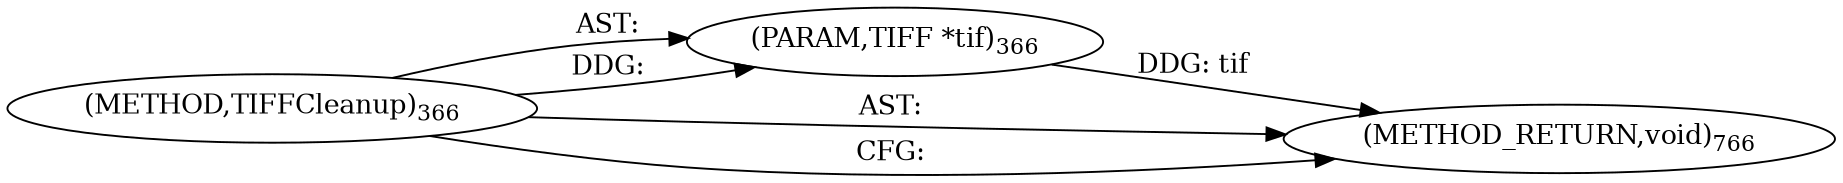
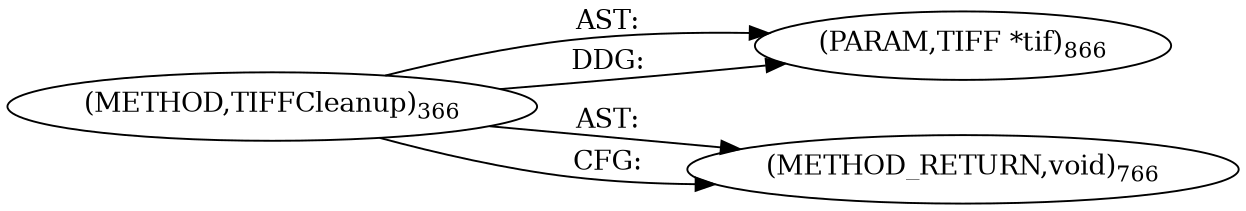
node "(PARAM,TIFF *tif)": text "366" -> "866"
edge "(PARAM,TIFF *tif)" -> "(METHOD_RETURN,void)": removed, label "DDG: tif"
